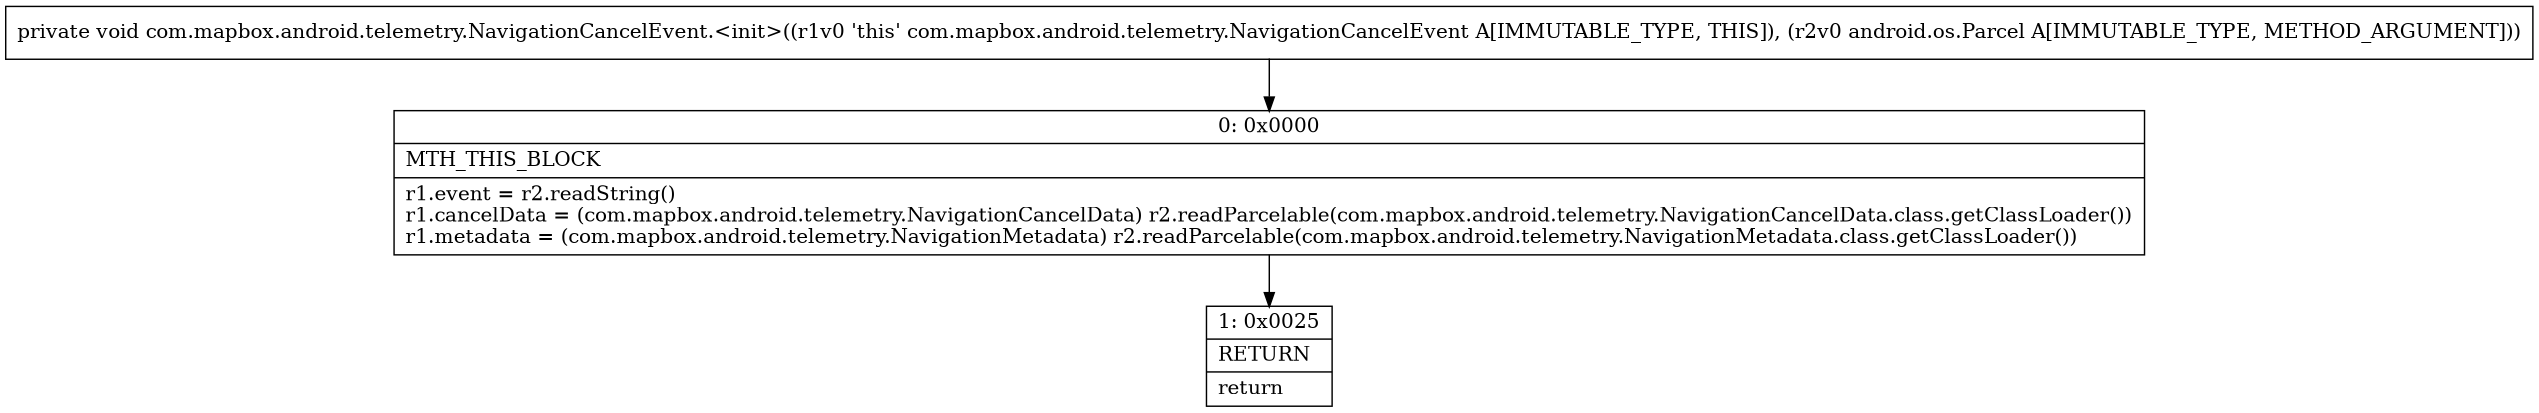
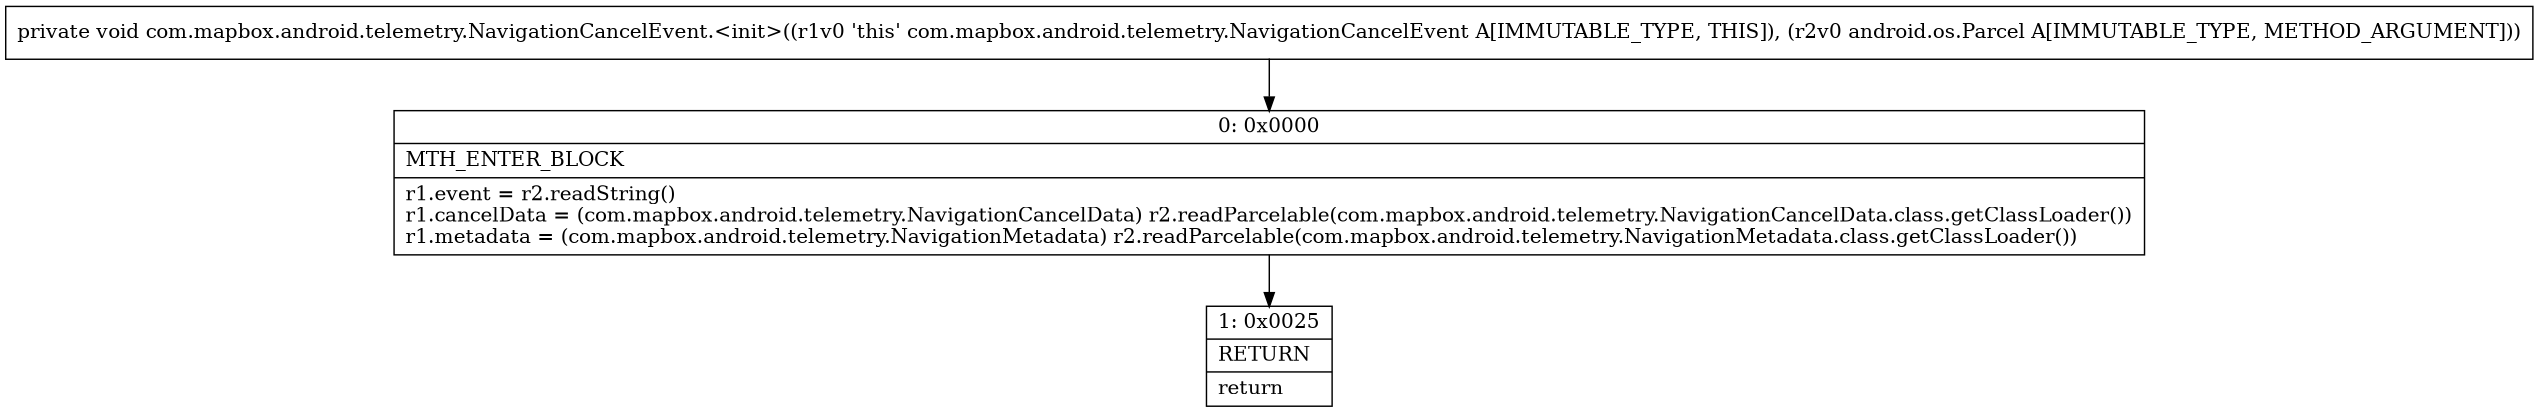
node "0: 0x0000": text "MTH_THIS_BLOCK" -> "MTH_ENTER_BLOCK"
